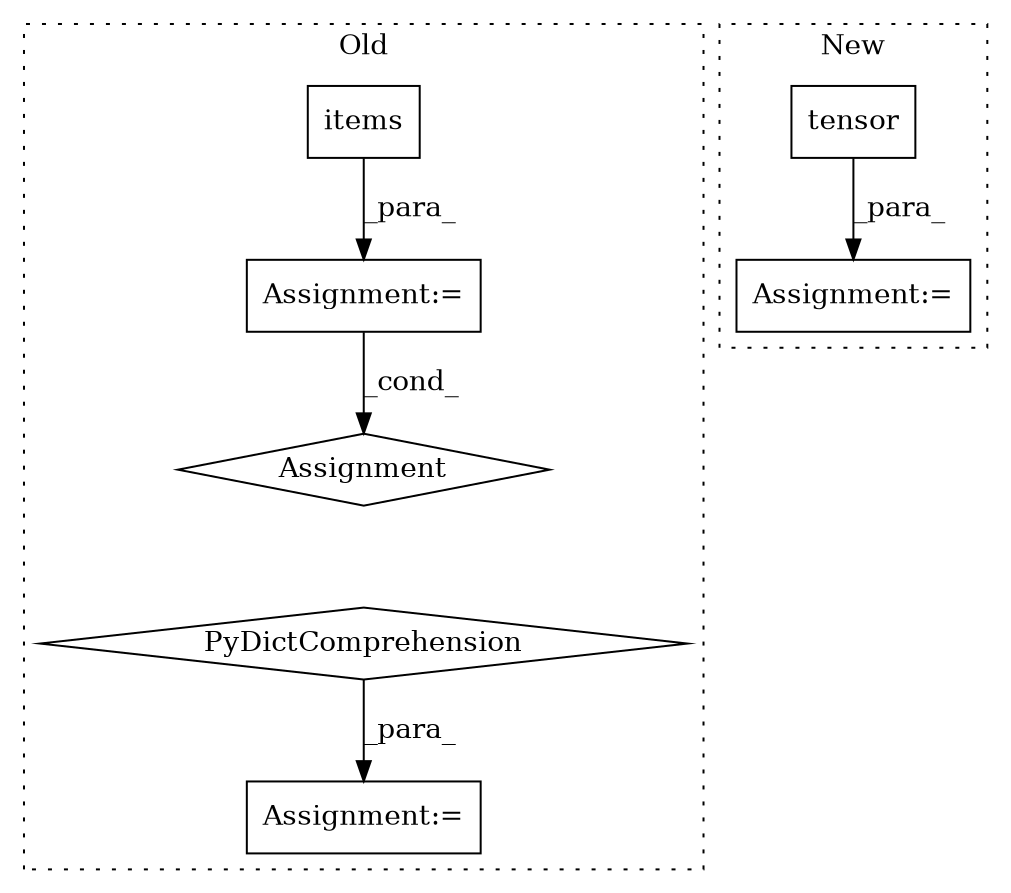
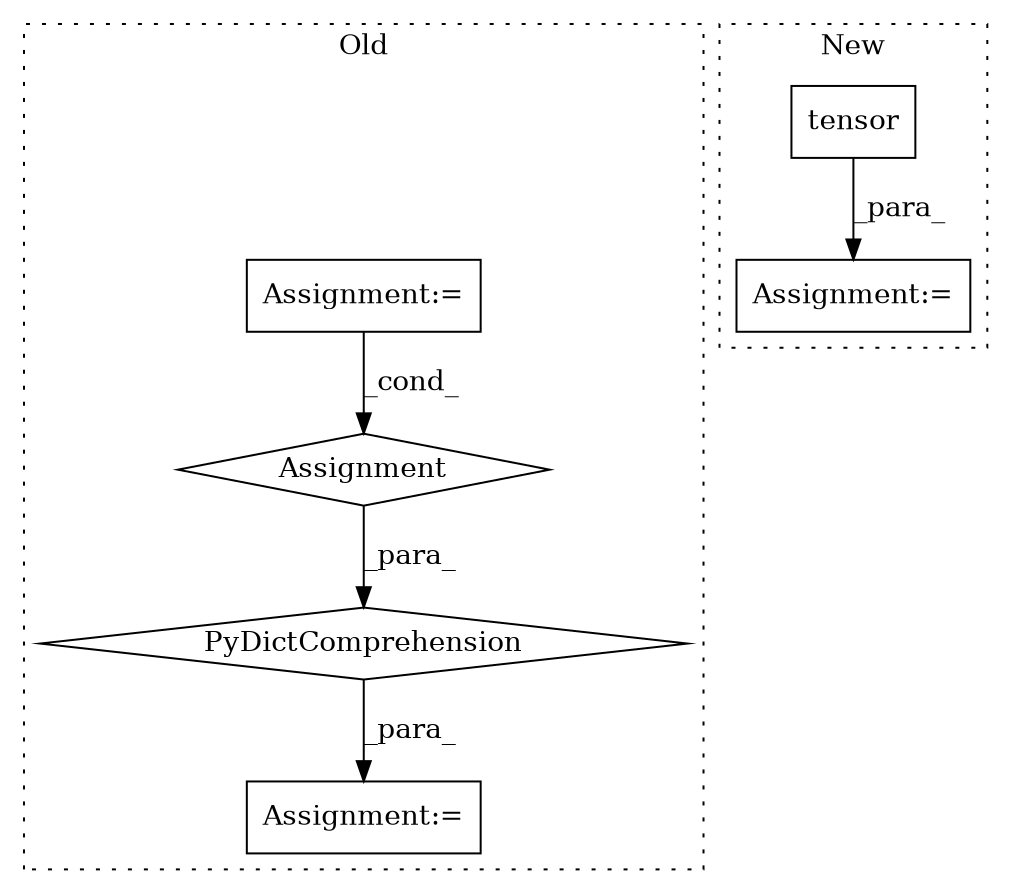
node "items": removed
edge "Assignment" -> "PyDictComprehension": added, label "_para_"
